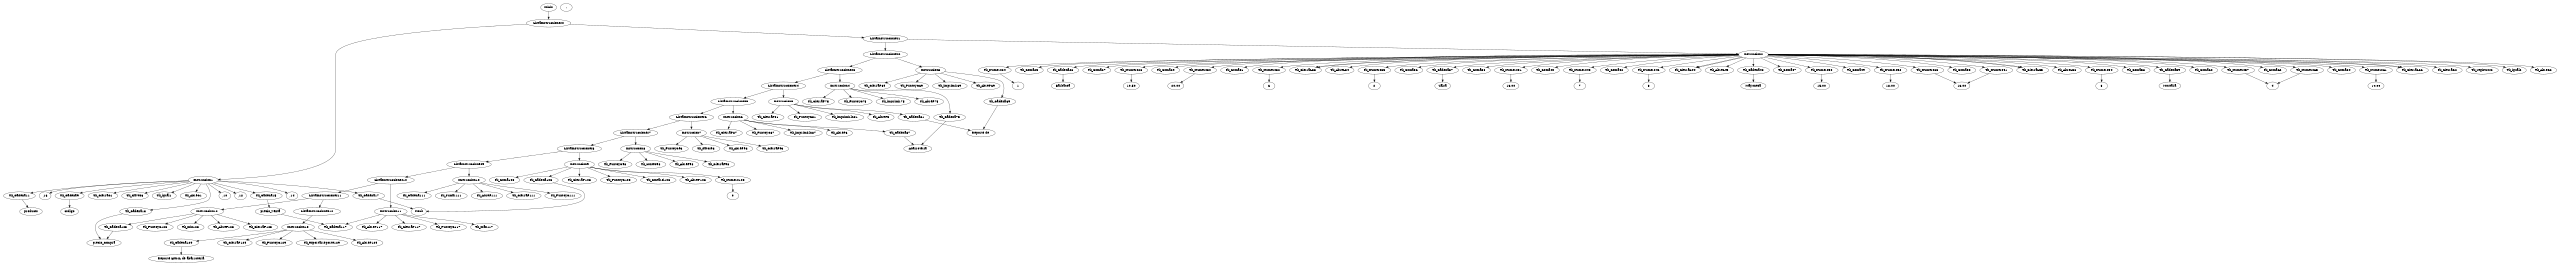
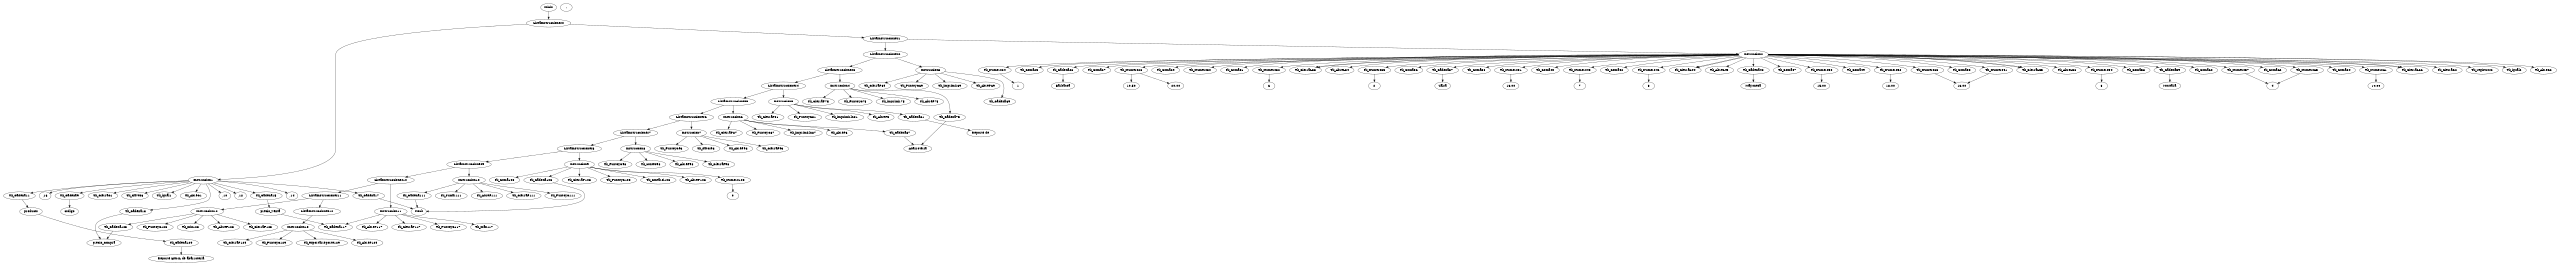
edge "Tk_Numero30" -> "20.00": now "Tk_Numero28" -> "20.00"
edge "Tk_Cadena69" -> "Reporte de": removed
edge "Tk_Cadena111" -> "stock": added
edge "Instruccion13" -> "Tk_Cadena129": now "producto" -> "Tk_Cadena129"
